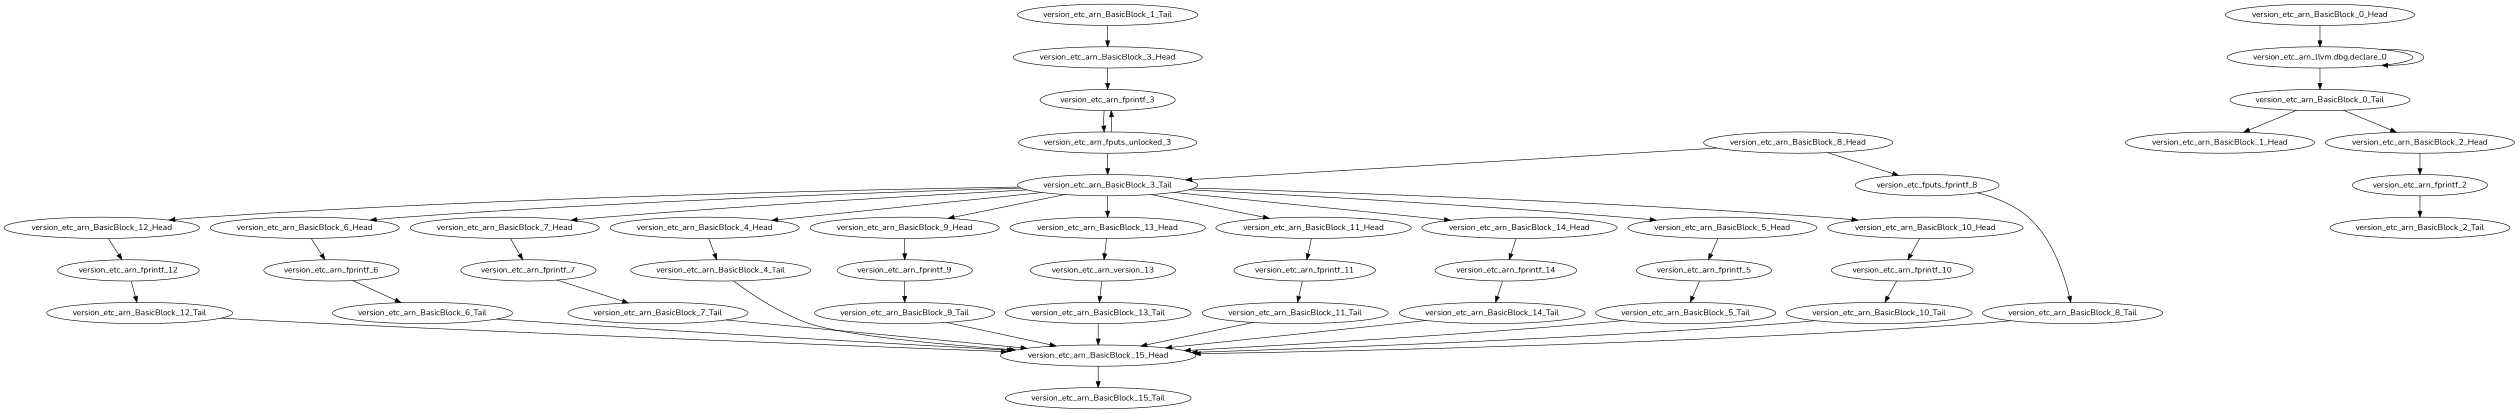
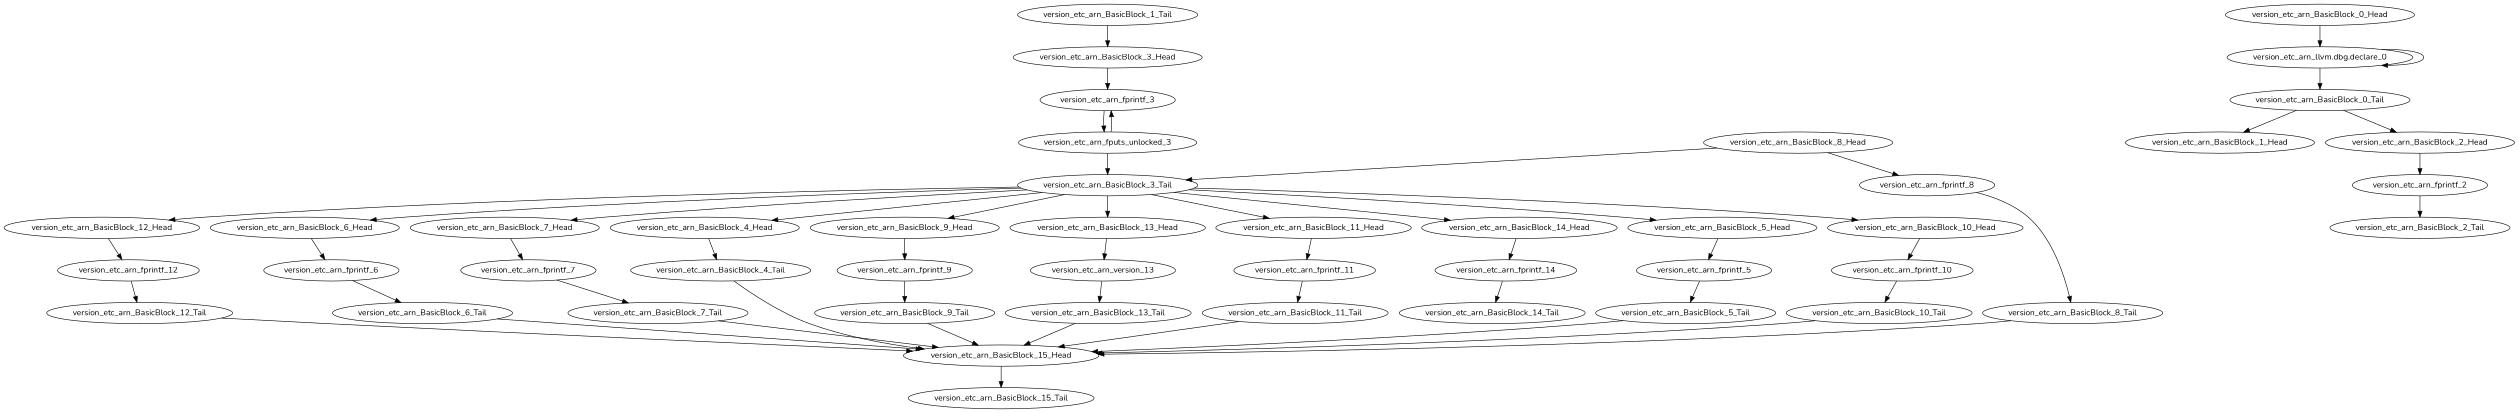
node "version_etc_fputs_fprintf_8": label "version_etc_fputs_fprintf_8" -> "version_etc_arn_fprintf_8"
edge "version_etc_arn_BasicBlock_14_Tail" -> "version_etc_arn_BasicBlock_15_Head": removed
